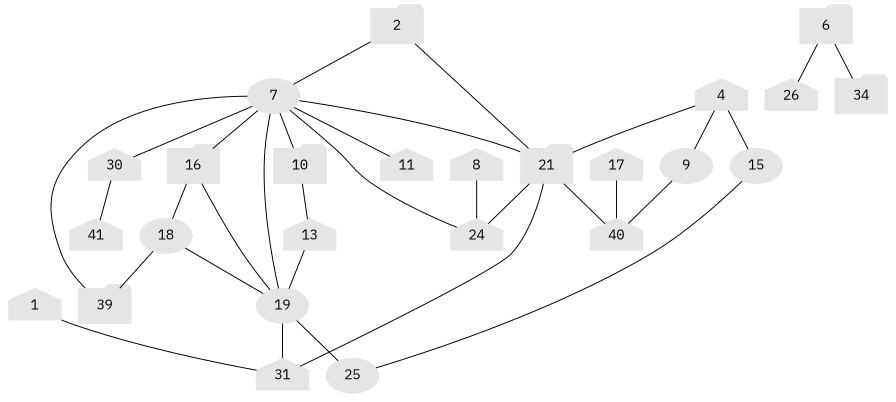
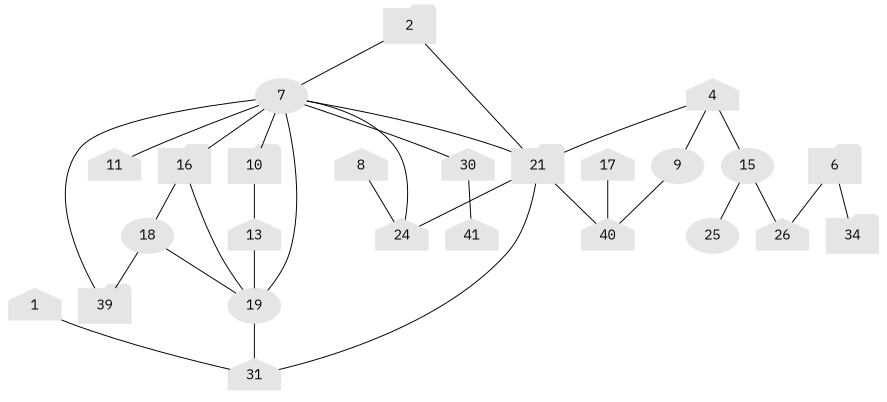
edge "15" -- "26": added
edge "19" -- "25": removed
